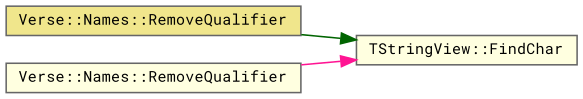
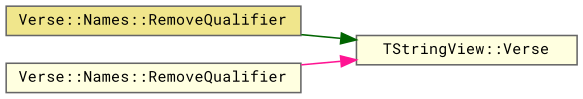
node "TStringView::FindChar": label "TStringView::FindChar" -> "TStringView::Verse"
